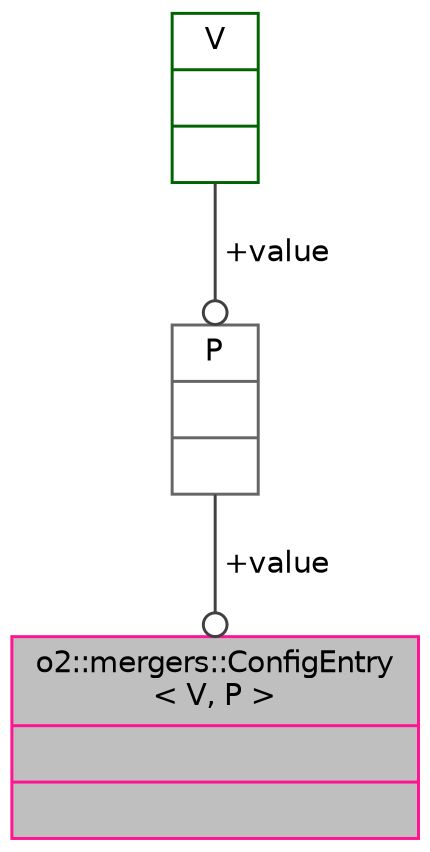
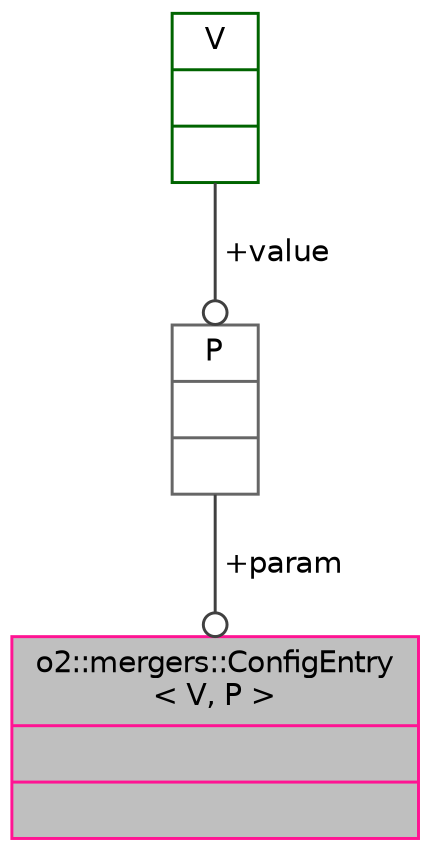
edge "P" -> "o2::mergers::ConfigEntry": label " +value" -> " +param"
